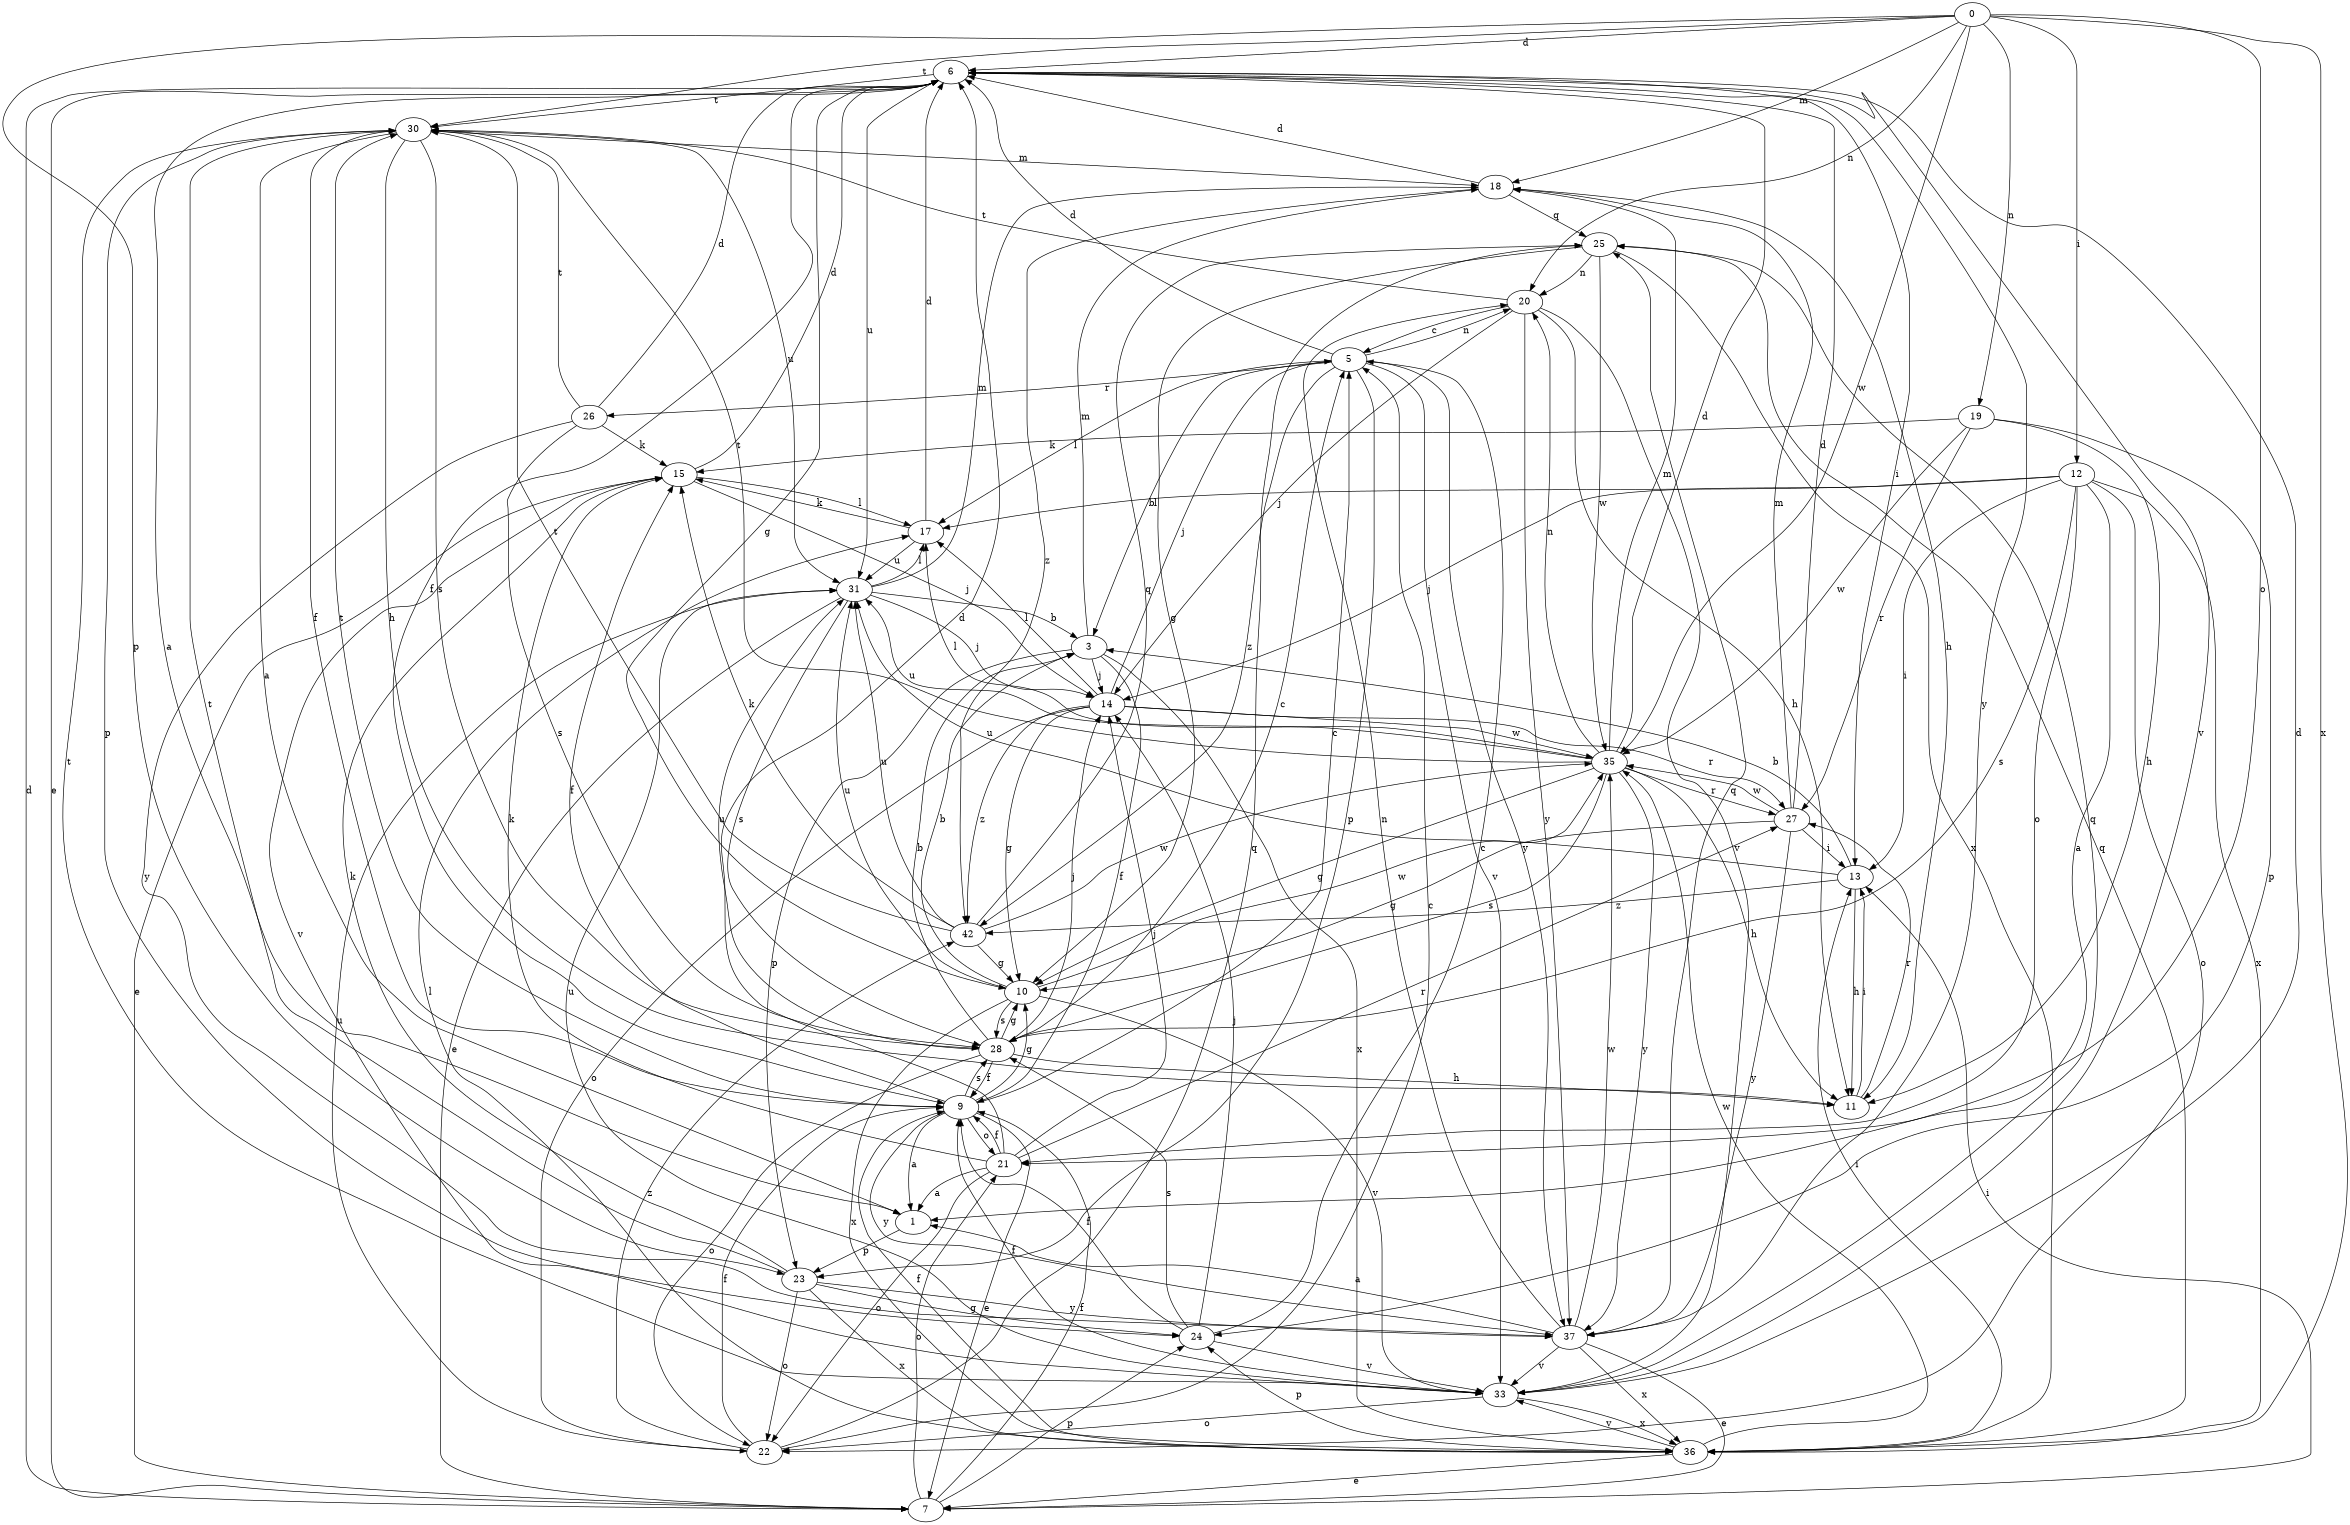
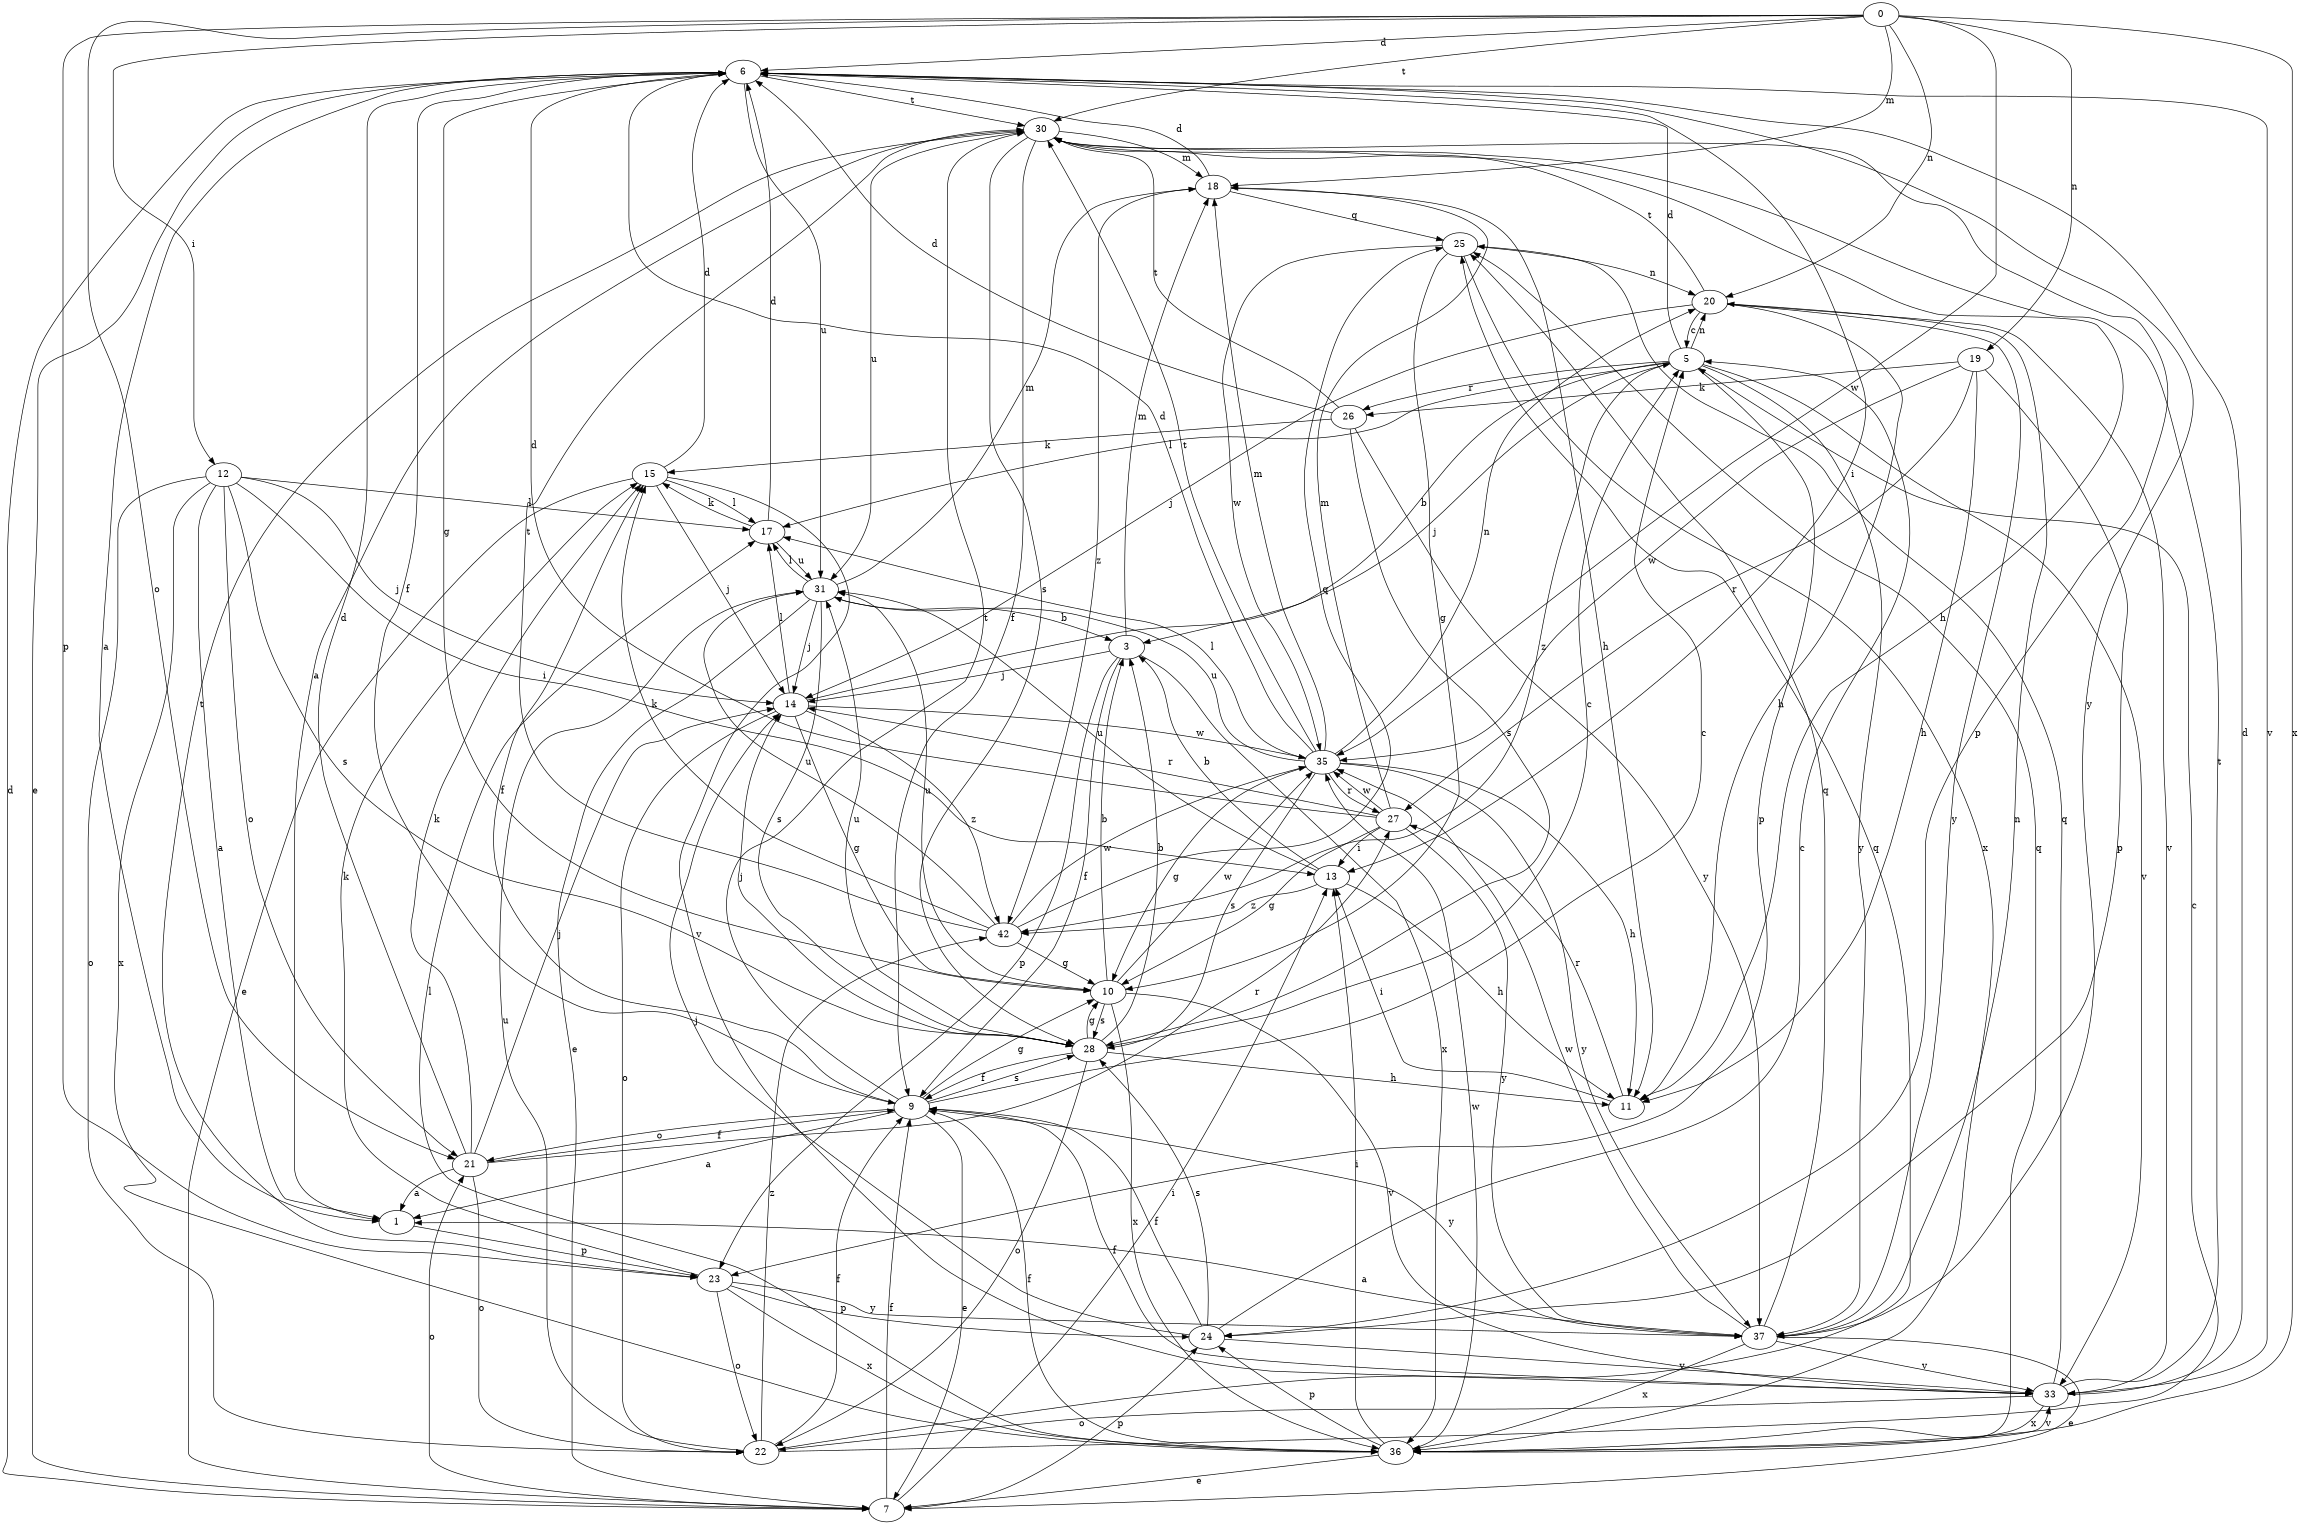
edge "19" -> "15": now "19" -> "26"
edge "14" -> "27": reversed
edge "33" -> "31": removed, label "u"
edge "23" -> "24": label "g" -> "p"
